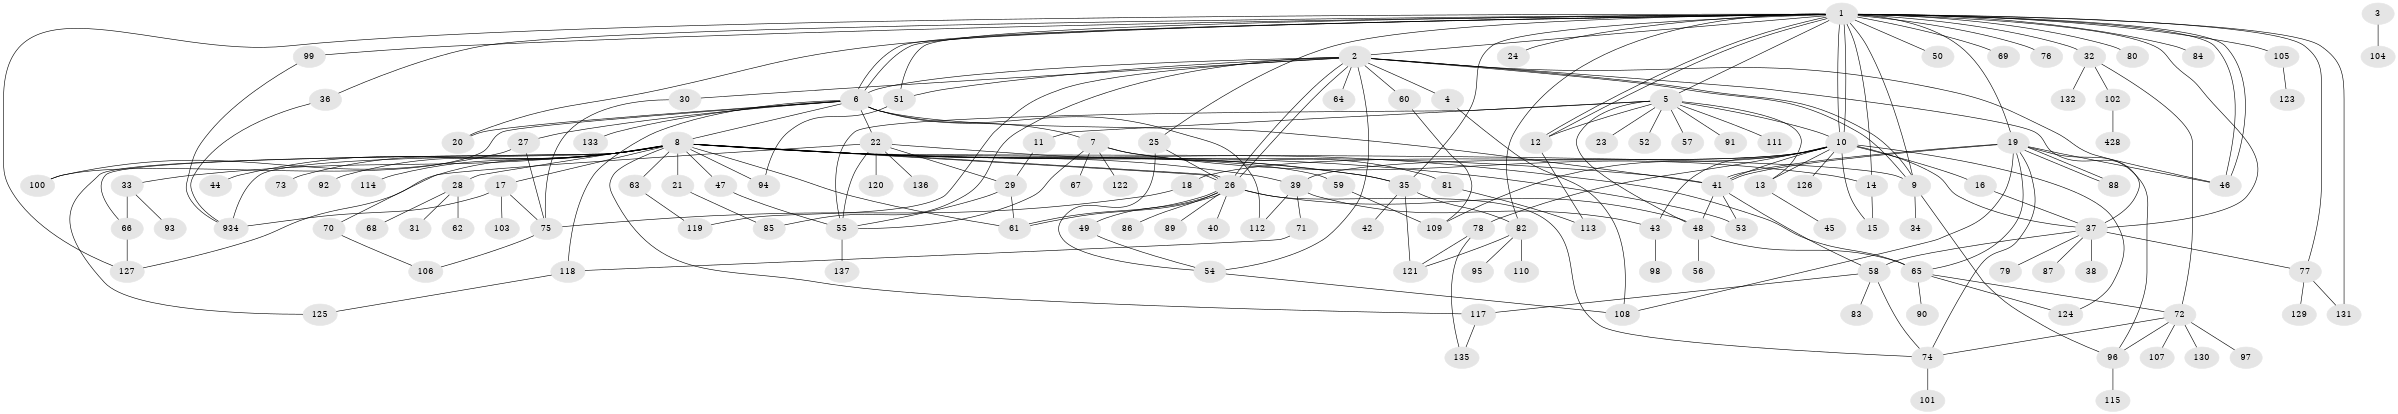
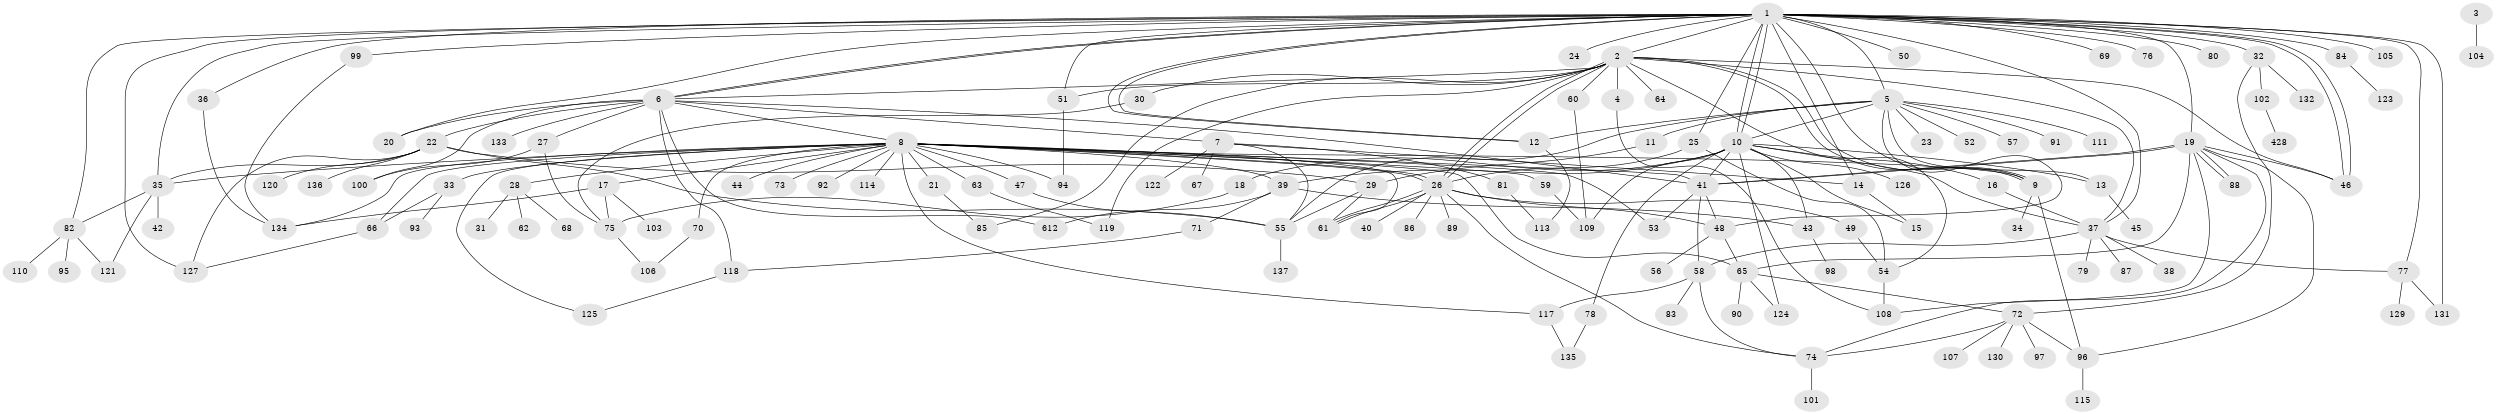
edge "105" -- "123": now "84" -- "123"
node "934": label "934" -> "134"
node "112": label "112" -> "612"
edge "78" -- "121": removed
